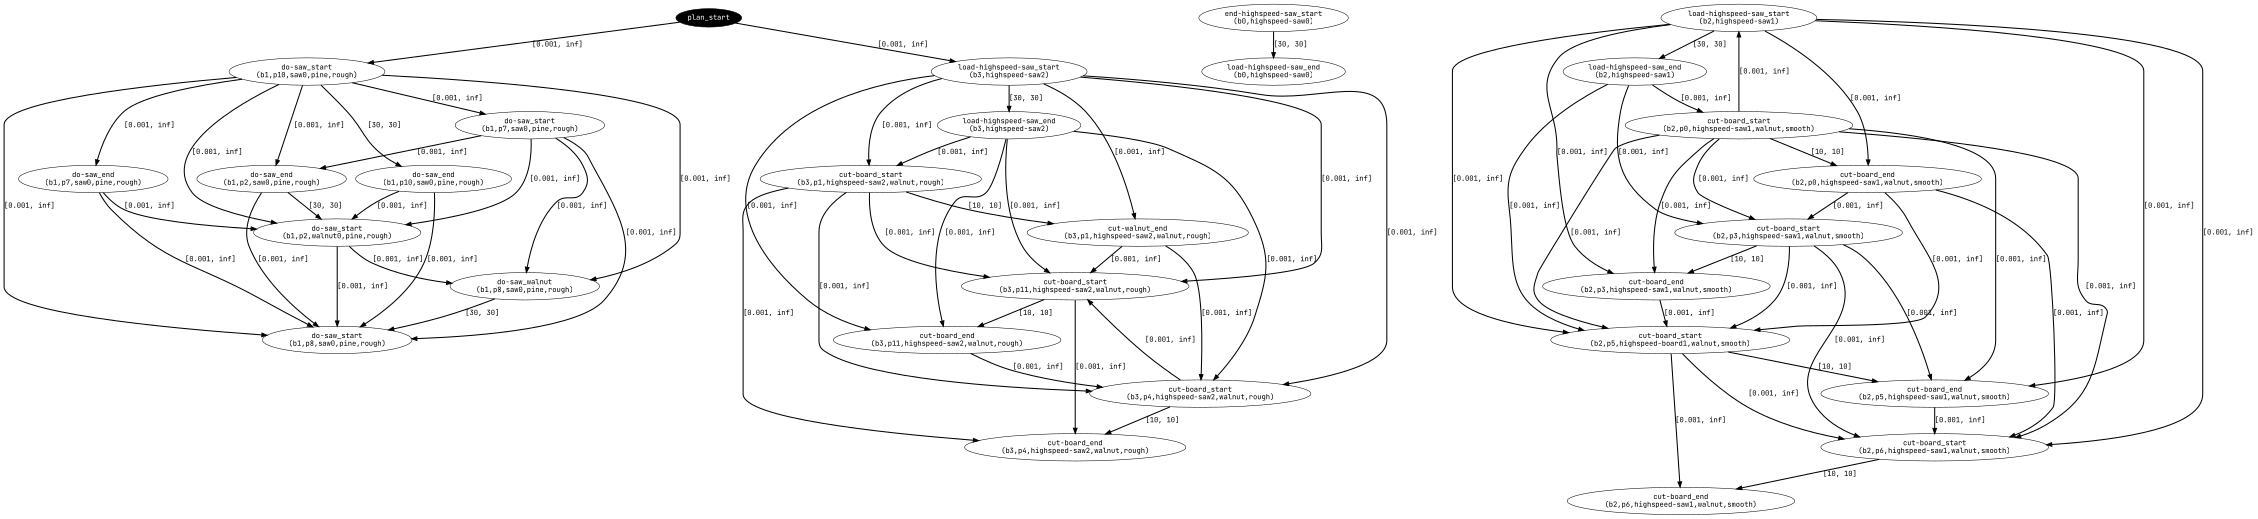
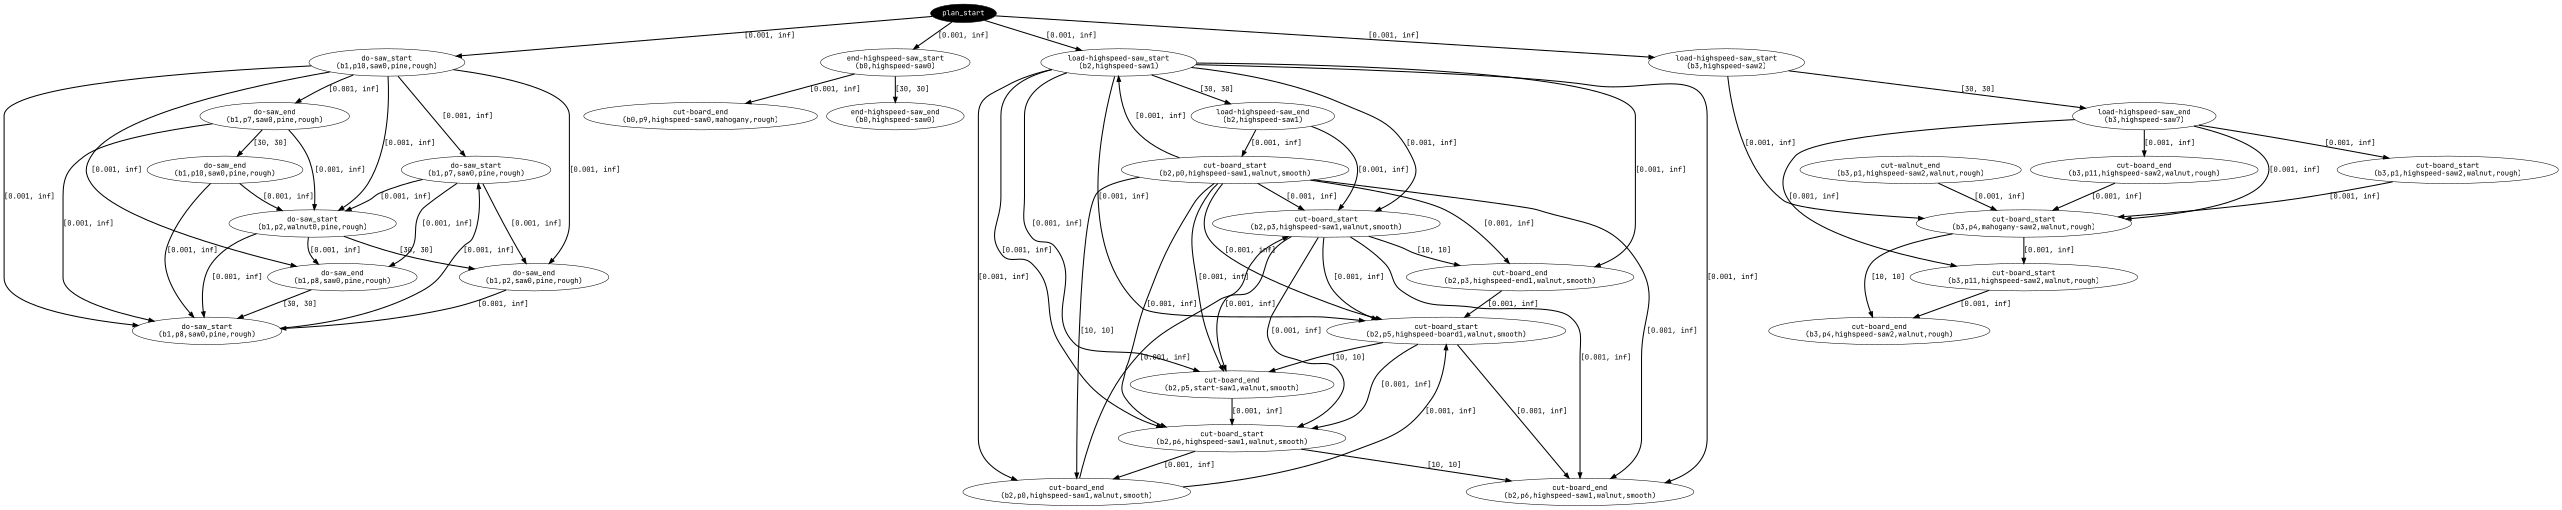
edge "plan_start" -> "end-highspeed-saw_start (b0,highspeed-saw0)": added, label "[0.001, inf]"
edge "plan_start" -> "load-highspeed-saw_start (b2,highspeed-saw1)": added, label "[0.001, inf]"
node "load-highspeed-saw_end (b0,highspeed-saw0)": label "load-highspeed-saw_end (b0,highspeed-saw0)" -> "end-highspeed-saw_end (b0,highspeed-saw0)"
edge "load-highspeed-saw_start (b2,highspeed-saw1)" -> "cut-board_end (b2,p6,highspeed-saw1,walnut,smooth)": added, label "[0.001, inf]"
edge "load-highspeed-saw_start (b2,highspeed-saw1)" -> "cut-board_start (b2,p3,highspeed-saw1,walnut,smooth)": added, label "[0.001, inf]"
edge "load-highspeed-saw_start (b3,highspeed-saw2)" -> "cut-board_start (b3,p1,highspeed-saw2,walnut,rough)": removed, label "[0.001, inf]"
node "cut-board_end (b0,p9,highspeed-saw0,mahogany,rough)": added
node "load-highspeed-saw_end (b3,highspeed-saw2)": label "load-highspeed-saw_end (b3,highspeed-saw2)" -> "load-highspeed-saw_end (b3,highspeed-saw7)"
edge "do-saw_start (b1,p10,saw0,pine,rough)" -> "do-saw_end (b1,p10,saw0,pine,rough)": now "do-saw_end (b1,p7,saw0,pine,rough)" -> "do-saw_end (b1,p10,saw0,pine,rough)"
edge "load-highspeed-saw_start (b3,highspeed-saw2)" -> "cut-board_start (b3,p11,highspeed-saw2,walnut,rough)": removed, label "[0.001, inf]"
edge "load-highspeed-saw_start (b3,highspeed-saw2)" -> "cut-walnut_end (b3,p1,highspeed-saw2,walnut,rough)": removed, label "[0.001, inf]"
edge "load-highspeed-saw_start (b3,highspeed-saw2)" -> "cut-board_end (b3,p11,highspeed-saw2,walnut,rough)": removed, label "[0.001, inf]"
edge "load-highspeed-saw_end (b2,highspeed-saw1)" -> "cut-board_start (b2,p5,highspeed-board1,walnut,smooth)": removed, label "[0.001, inf]"
edge "do-saw_end (b1,p2,saw0,pine,rough)" -> "do-saw_start (b1,p2,walnut0,pine,rough)": reversed
edge "cut-board_start (b3,p1,highspeed-saw2,walnut,rough)" -> "cut-walnut_end (b3,p1,highspeed-saw2,walnut,rough)": removed, label "[10, 10]"
edge "cut-board_start (b2,p0,highspeed-saw1,walnut,smooth)" -> "cut-board_end (b2,p6,highspeed-saw1,walnut,smooth)": added, label "[0.001, inf]"
edge "cut-board_start (b3,p1,highspeed-saw2,walnut,rough)" -> "cut-board_start (b3,p11,highspeed-saw2,walnut,rough)": removed, label "[0.001, inf]"
edge "cut-walnut_end (b3,p1,highspeed-saw2,walnut,rough)" -> "cut-board_start (b3,p11,highspeed-saw2,walnut,rough)": removed, label "[0.001, inf]"
node "do-saw_walnut (b1,p8,saw0,pine,rough)": label "do-saw_walnut (b1,p8,saw0,pine,rough)" -> "do-saw_end (b1,p8,saw0,pine,rough)"
node "cut-board_end (b2,p3,highspeed-saw1,walnut,smooth)": label "cut-board_end (b2,p3,highspeed-saw1,walnut,smooth)" -> "cut-board_end (b2,p3,highspeed-end1,walnut,smooth)"
edge "cut-board_end (b2,p0,highspeed-saw1,walnut,smooth)" -> "cut-board_start (b2,p6,highspeed-saw1,walnut,smooth)": reversed
edge "do-saw_start (b1,p7,saw0,pine,rough)" -> "do-saw_start (b1,p8,saw0,pine,rough)": reversed
edge "cut-board_start (b2,p3,highspeed-saw1,walnut,smooth)" -> "cut-board_end (b2,p6,highspeed-saw1,walnut,smooth)": added, label "[0.001, inf]"
edge "cut-board_start (b3,p11,highspeed-saw2,walnut,rough)" -> "cut-board_end (b3,p11,highspeed-saw2,walnut,rough)": removed, label "[10, 10]"
node "cut-board_start (b3,p4,highspeed-saw2,walnut,rough)": label "cut-board_start (b3,p4,highspeed-saw2,walnut,rough)" -> "cut-board_start (b3,p4,mahogany-saw2,walnut,rough)"
node "cut-board_end (b2,p5,highspeed-saw1,walnut,smooth)": label "cut-board_end (b2,p5,highspeed-saw1,walnut,smooth)" -> "cut-board_end (b2,p5,start-saw1,walnut,smooth)"
edge "cut-board_start (b3,p1,highspeed-saw2,walnut,rough)" -> "cut-board_end (b3,p4,highspeed-saw2,walnut,rough)": removed, label "[0.001, inf]"
